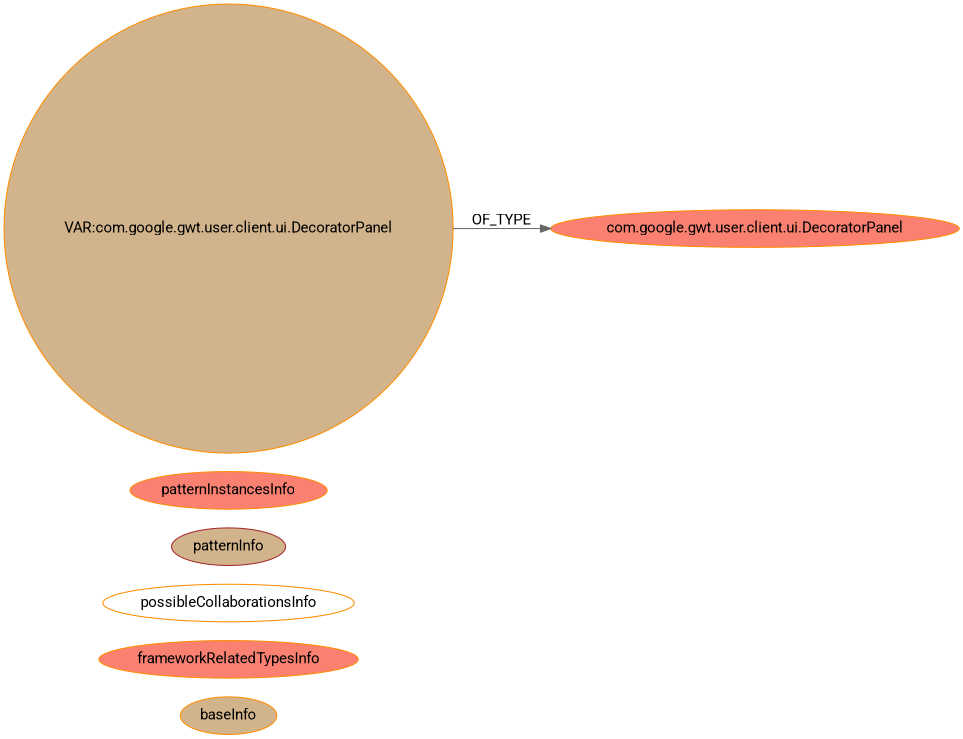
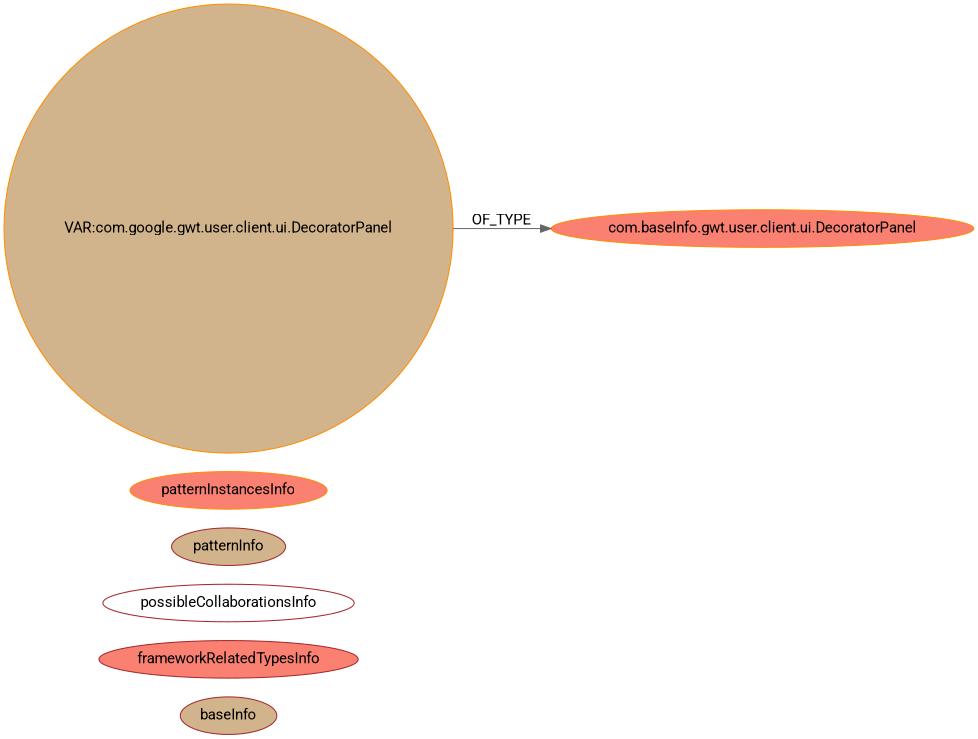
node "com.google.gwt.user.client.ui.DecoratorPanel": label "com.google.gwt.user.client.ui.DecoratorPanel" -> "com.baseInfo.gwt.user.client.ui.DecoratorPanel"
node "possibleCollaborationsInfo": color darkorange -> brown
node "frameworkRelatedTypesInfo": color darkorange -> brown
node "baseInfo": color darkorange -> brown
